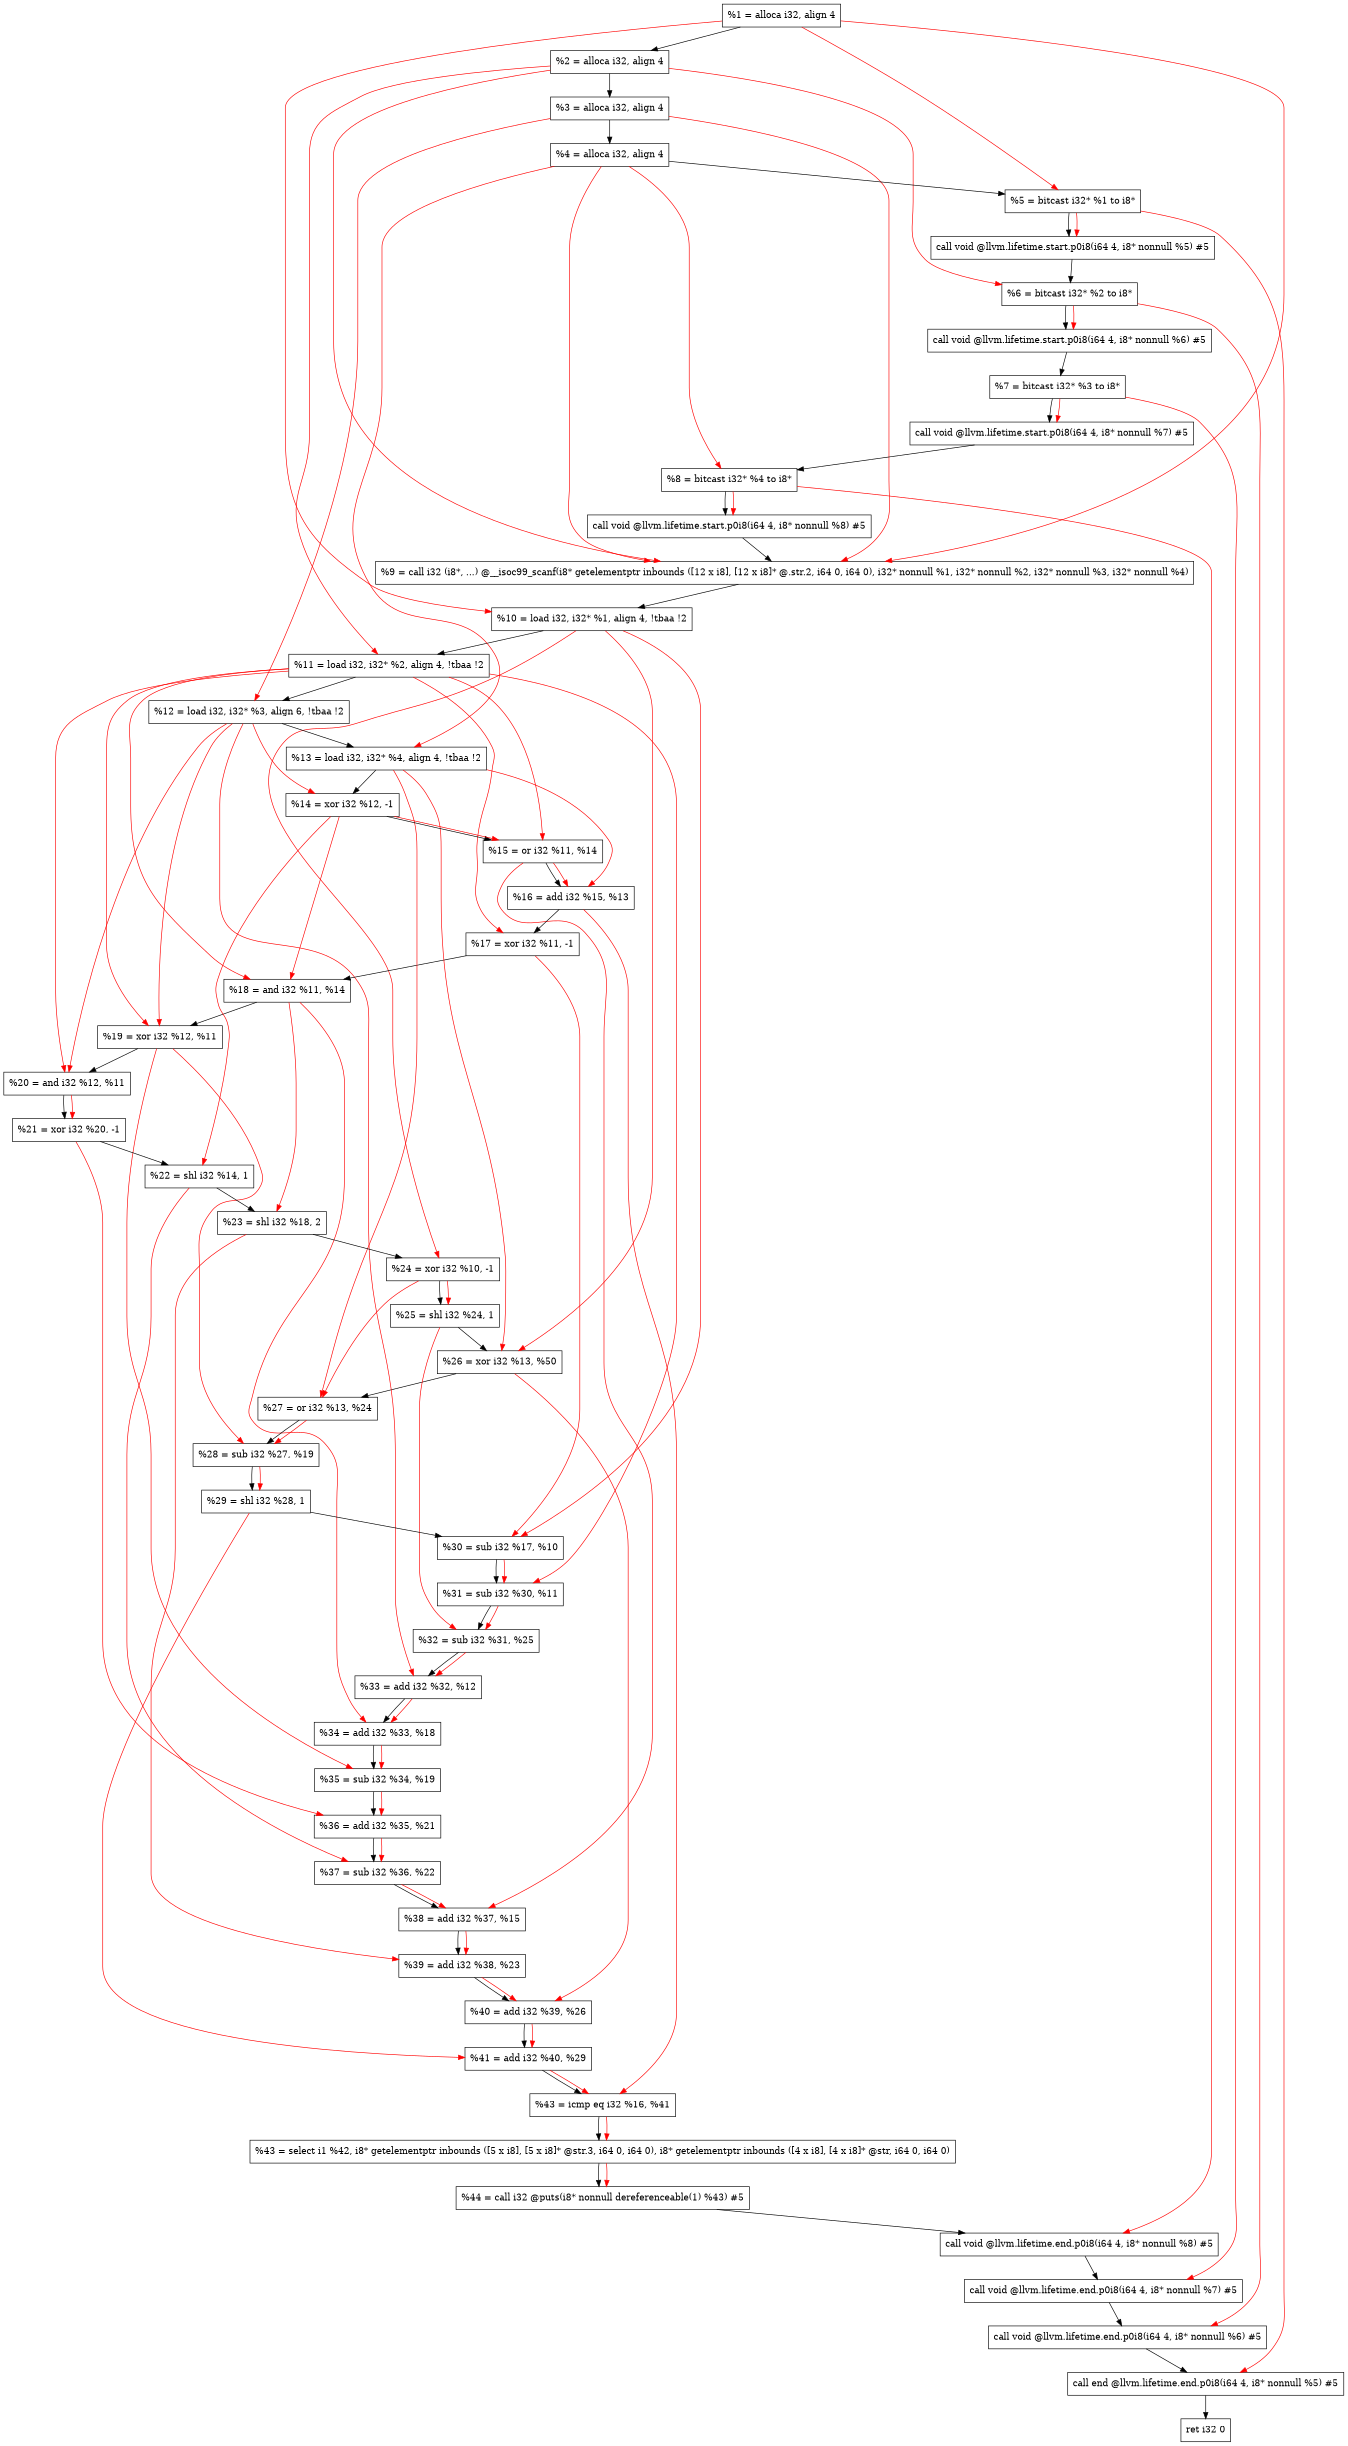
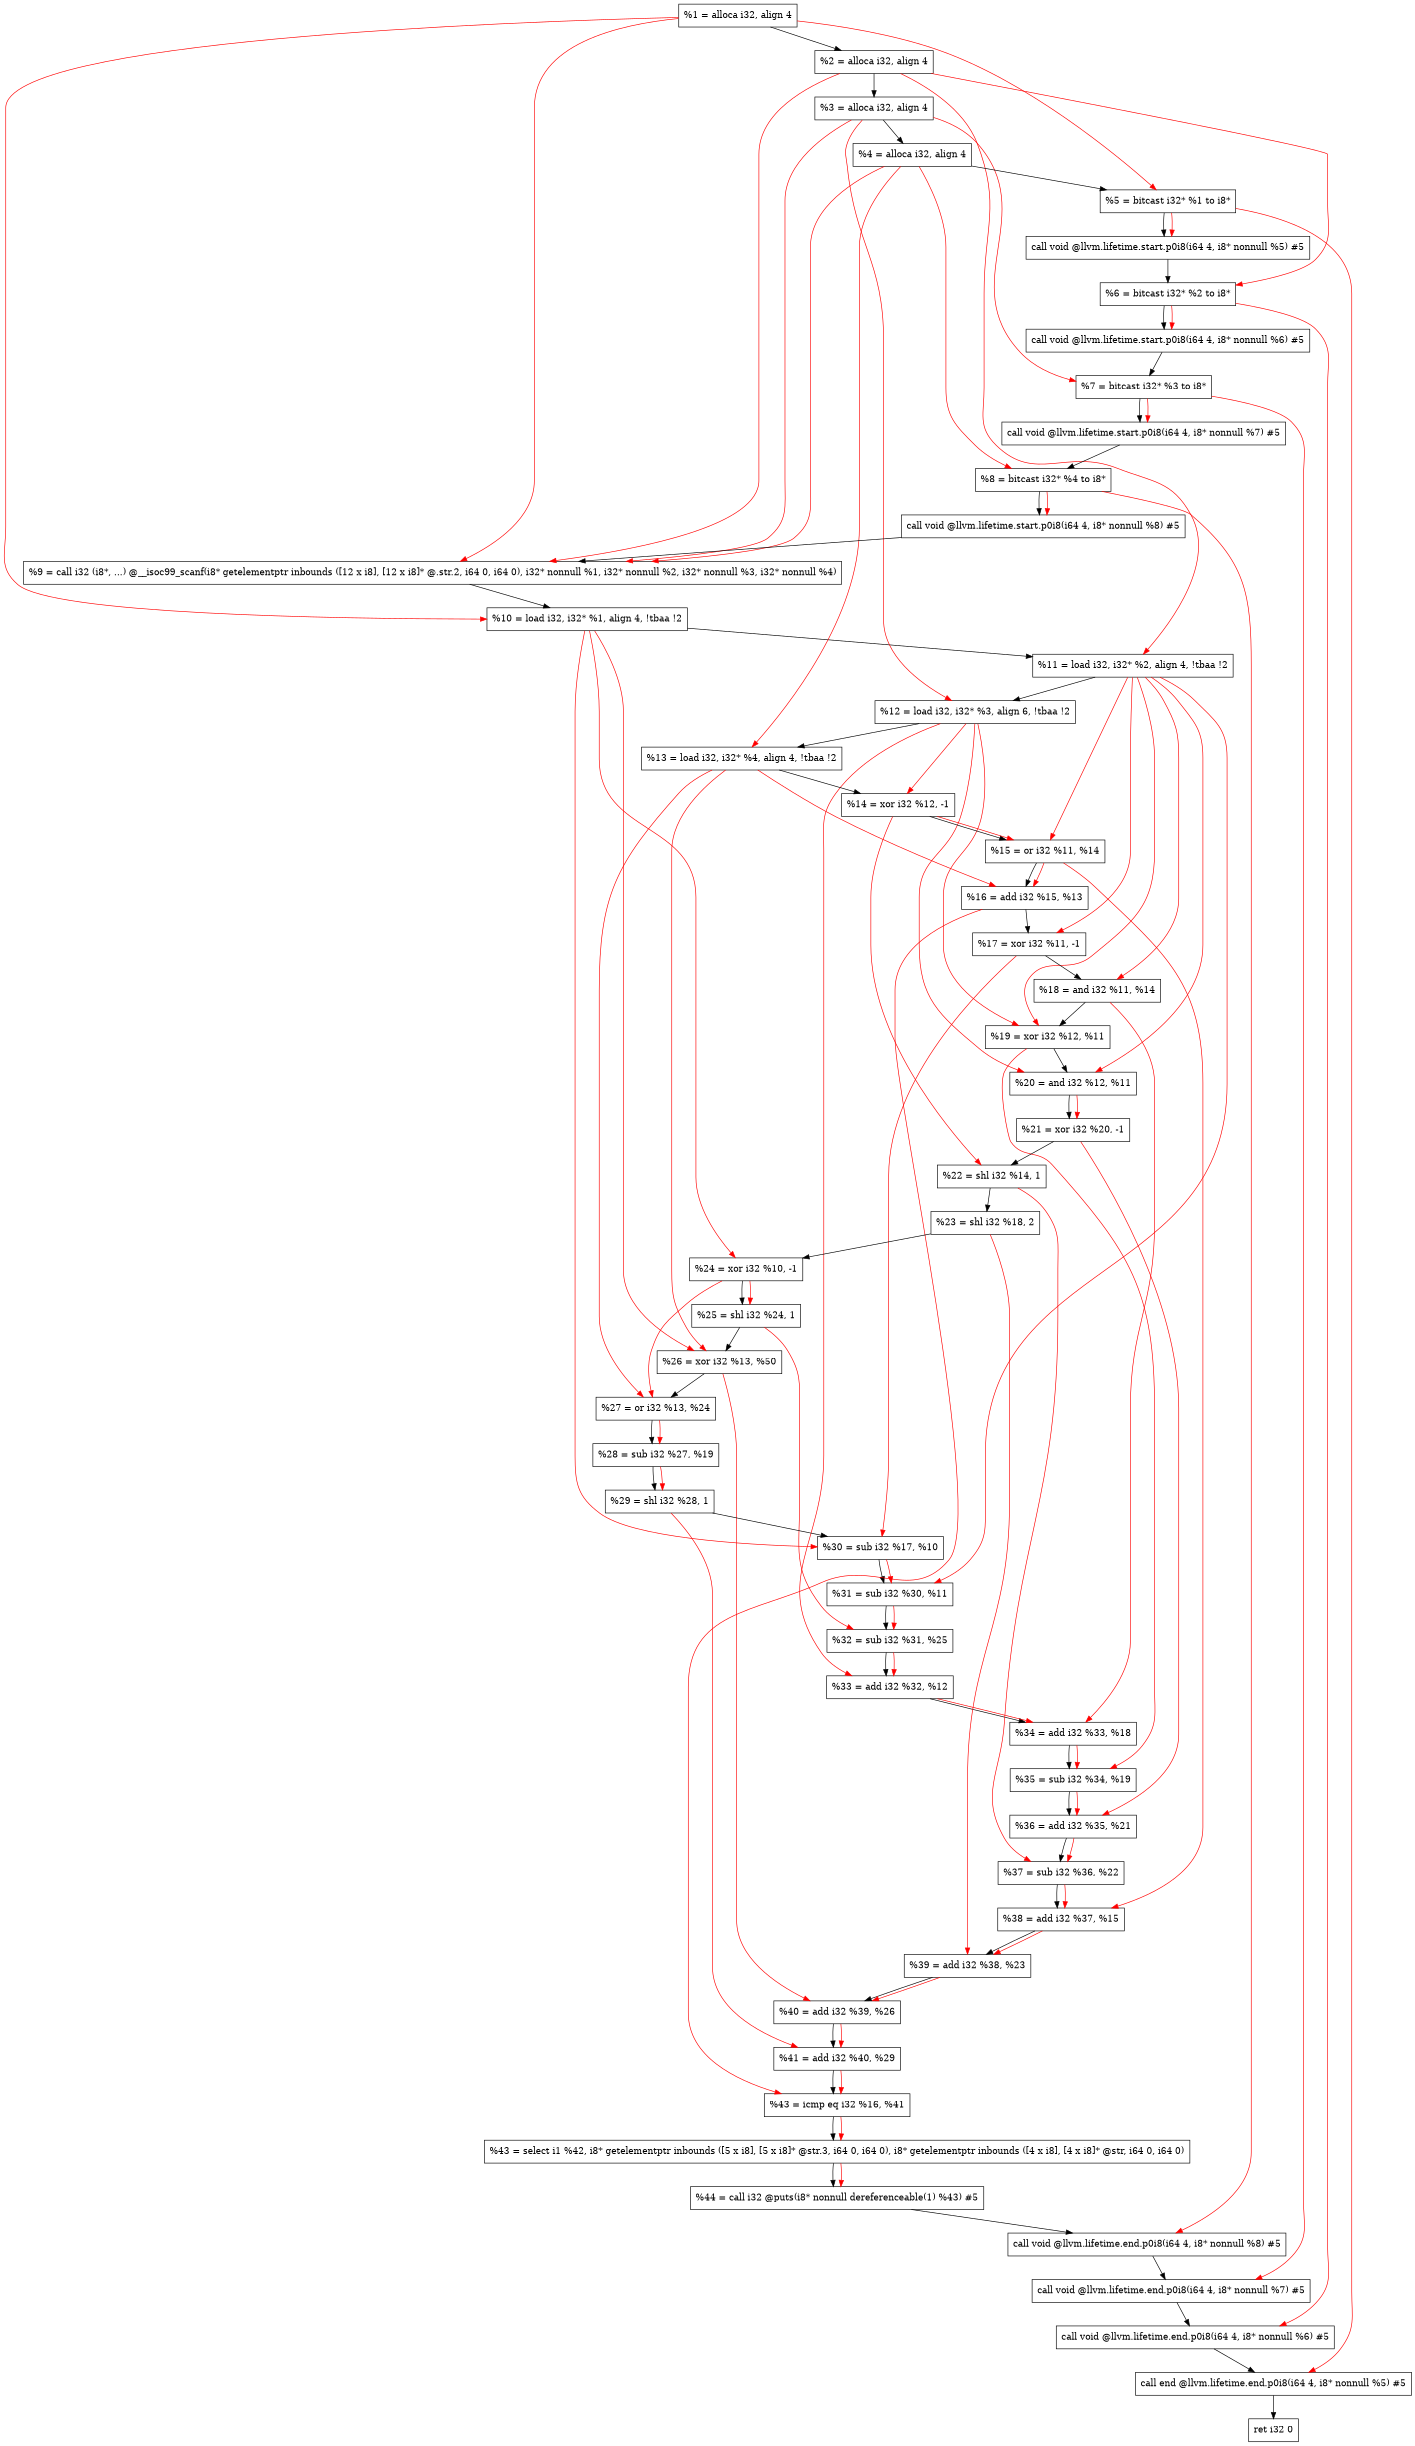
edge "%3 = alloca i32, align 4" -> "%7 = bitcast i32* %3 to i8*": added
edge "%14 = xor i32 %12, -1" -> "%18 = and i32 %11, %14": removed
edge "%18 = and i32 %11, %14" -> "%23 = shl i32 %18, 2": removed
edge "%19 = xor i32 %12, %11" -> "%28 = sub i32 %27, %19": removed
